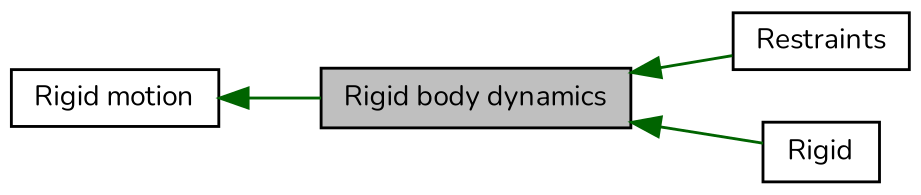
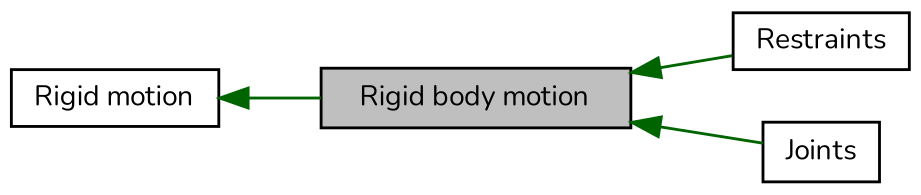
node "Rigid body dynamics": label "Rigid body dynamics" -> "Rigid body motion"
node "Rigid": label "Rigid" -> "Joints"
